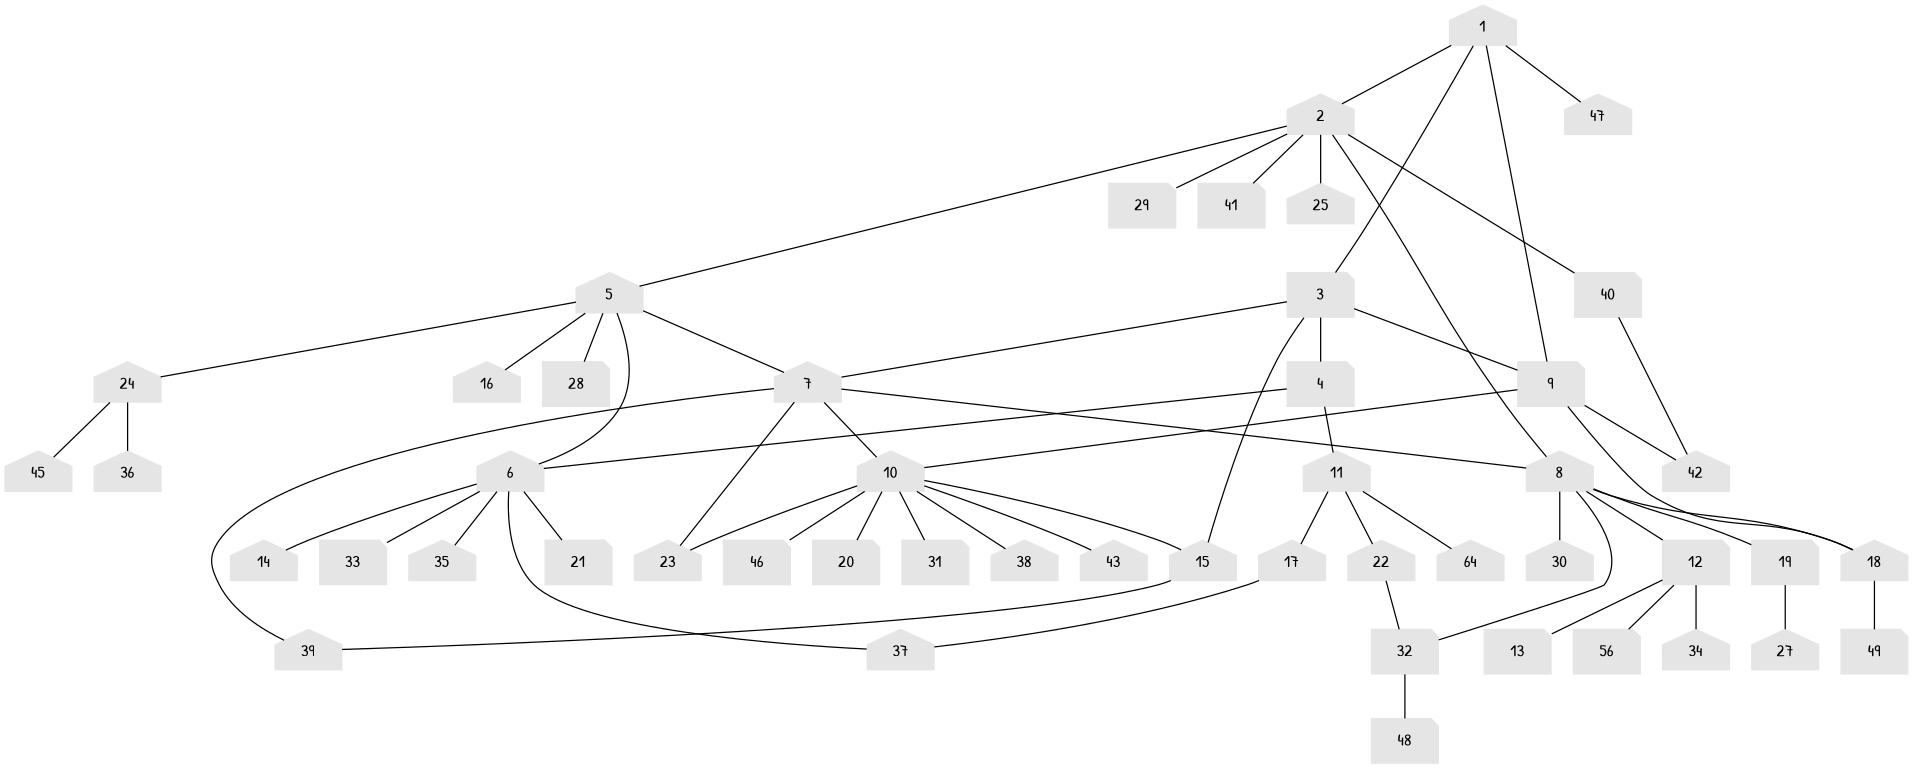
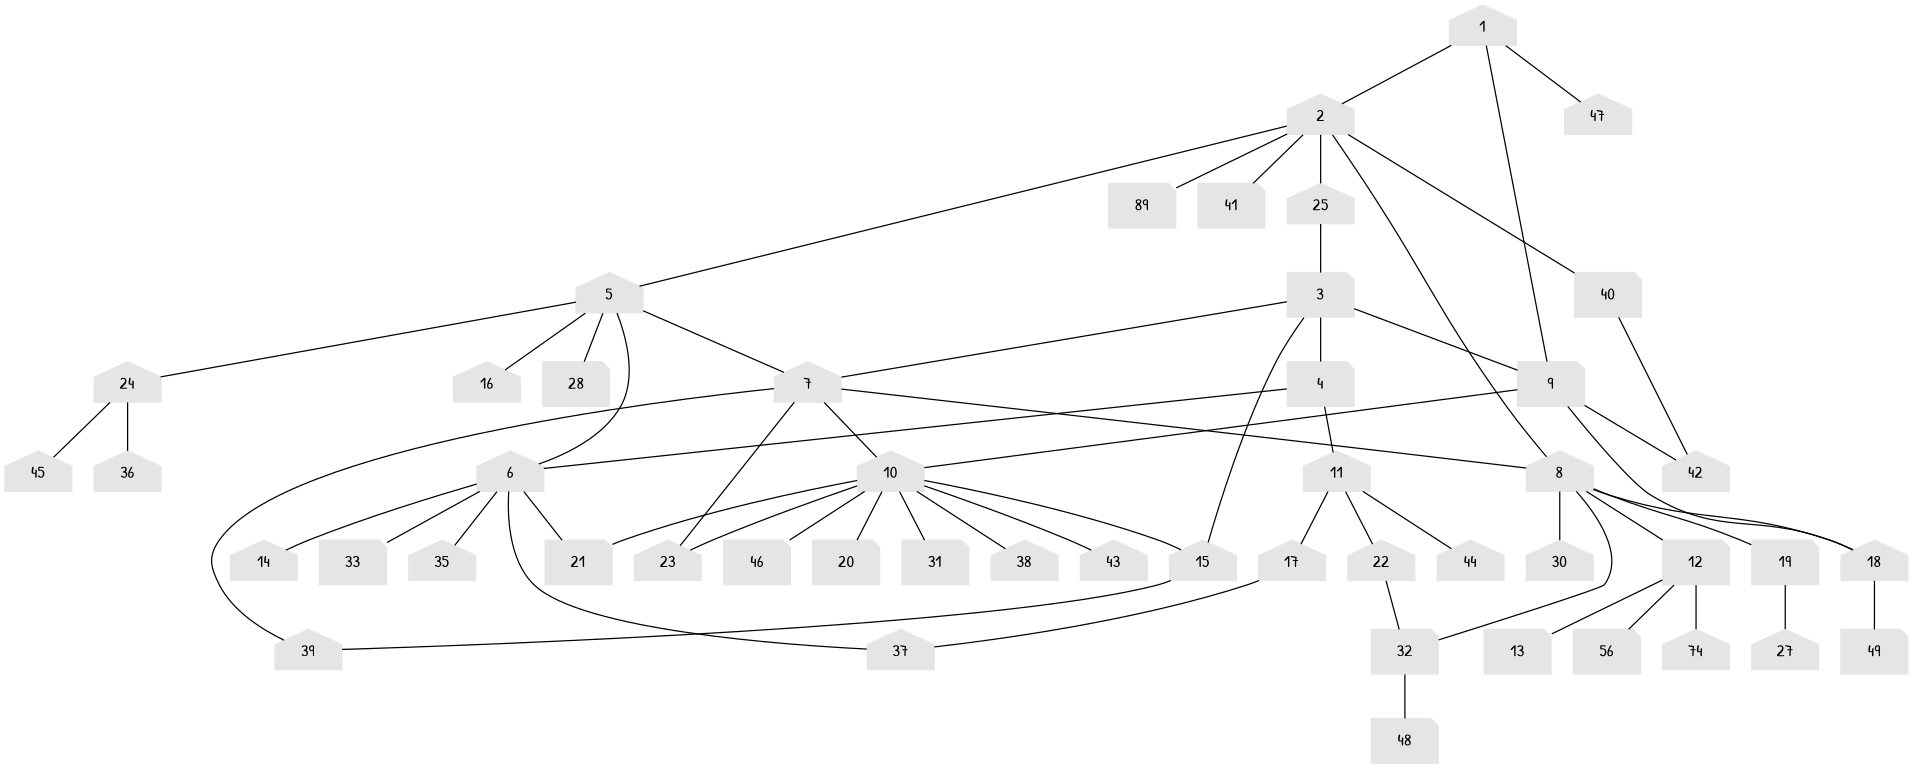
edge "1" -- "3": now "25" -- "3"
node "29": label "29" -> "89"
edge "10" -- "21": added
node "64": label "64" -> "44"
node "34": label "34" -> "74"
